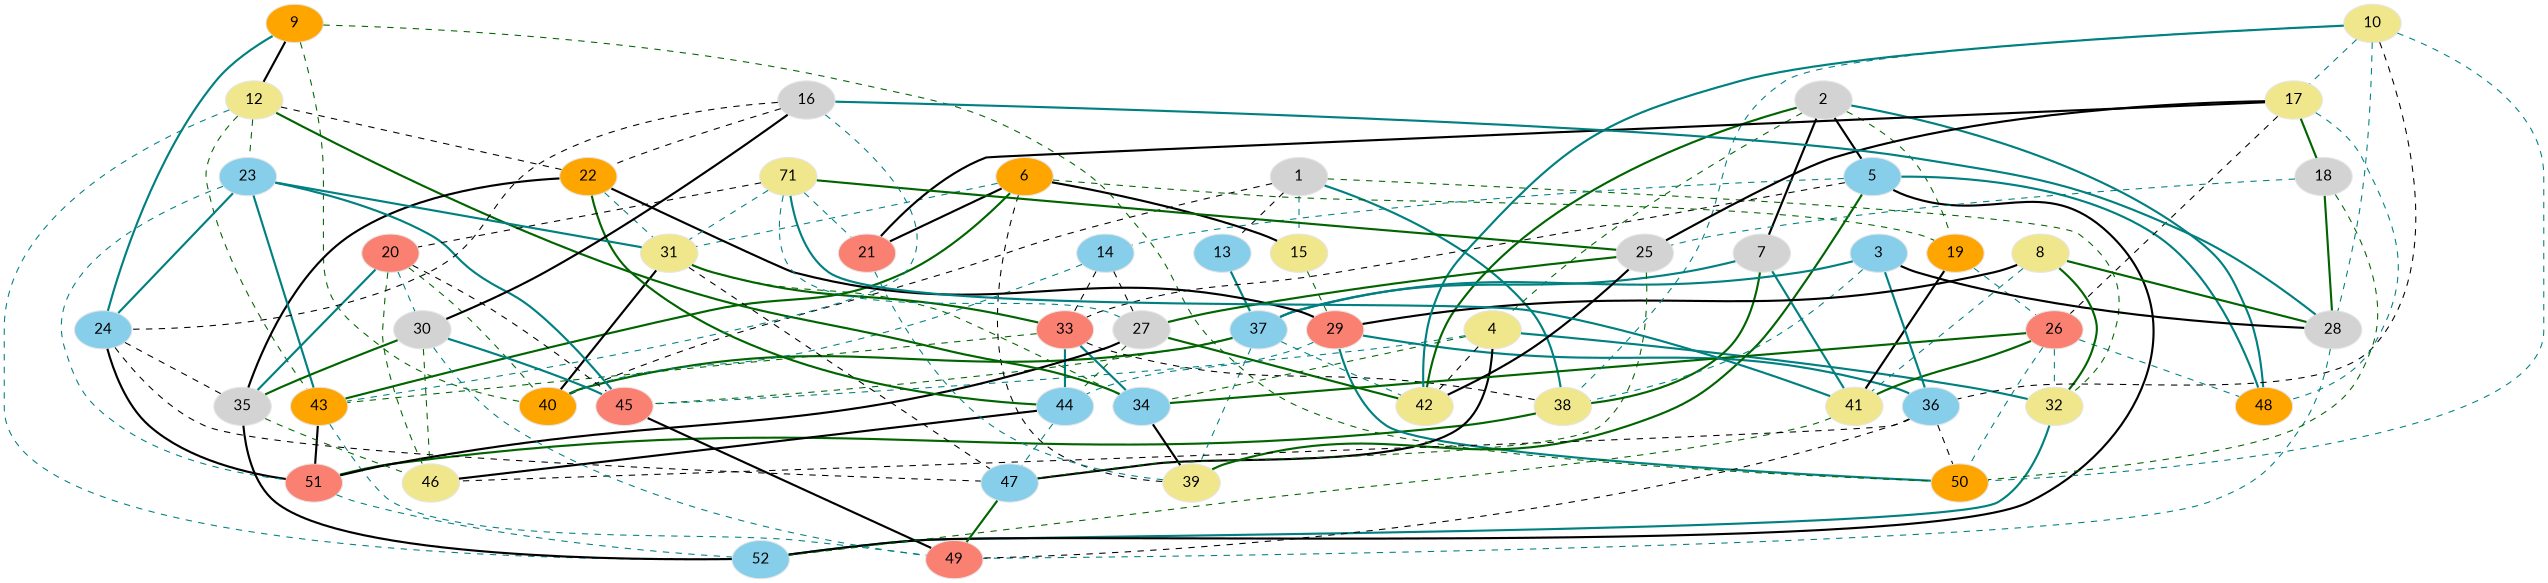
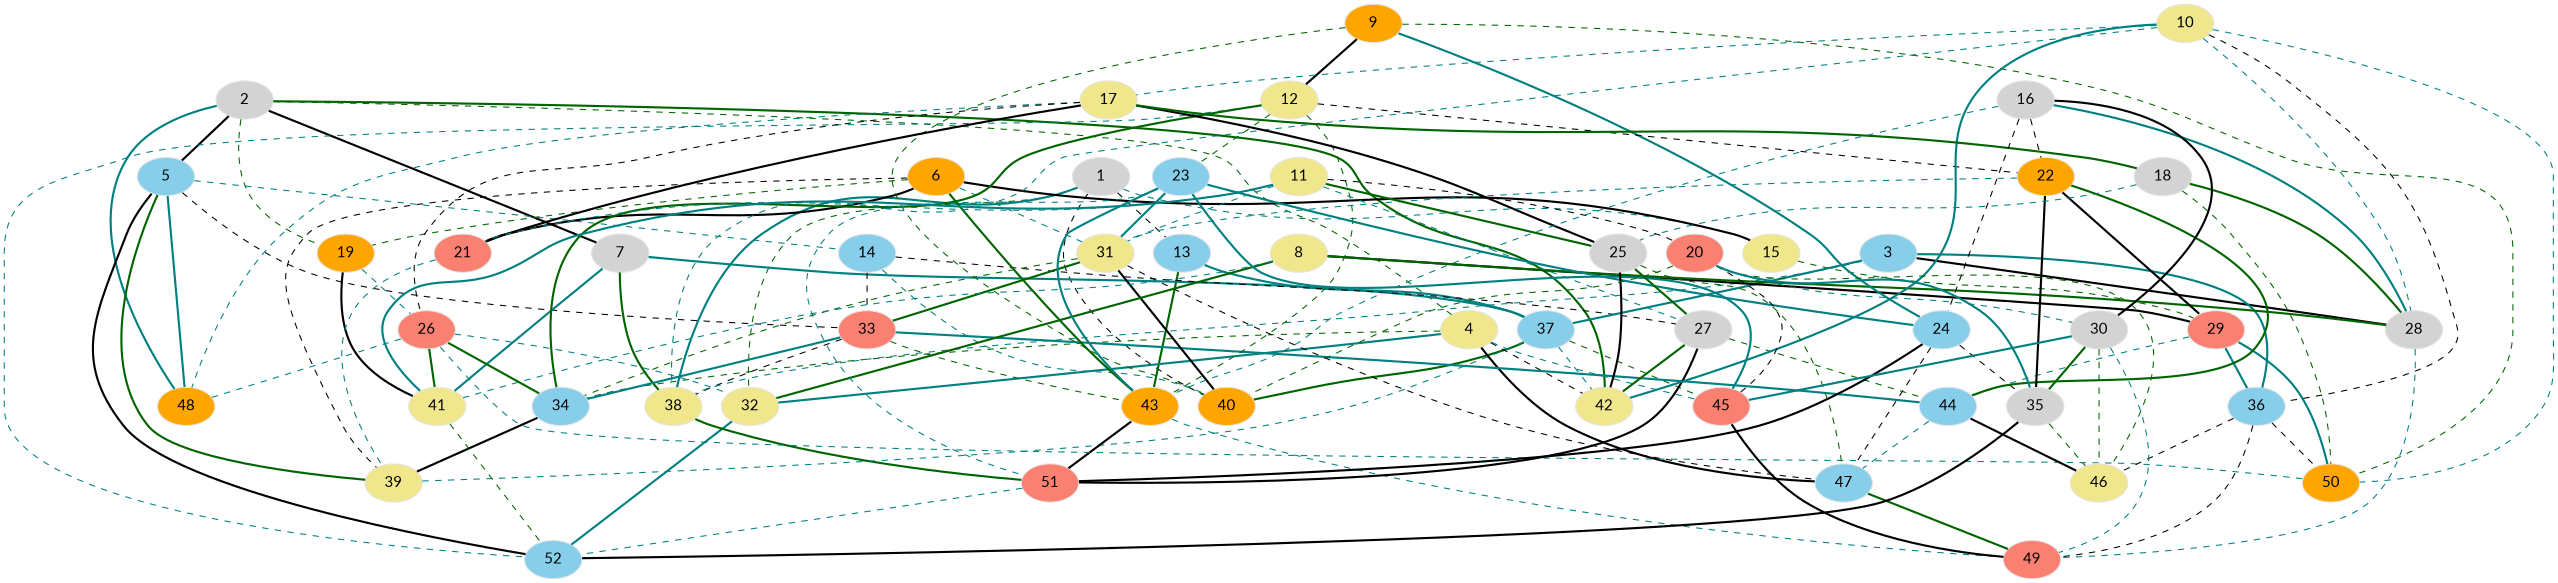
node "71": label "71" -> "11"
edge "13" -- "43": added
